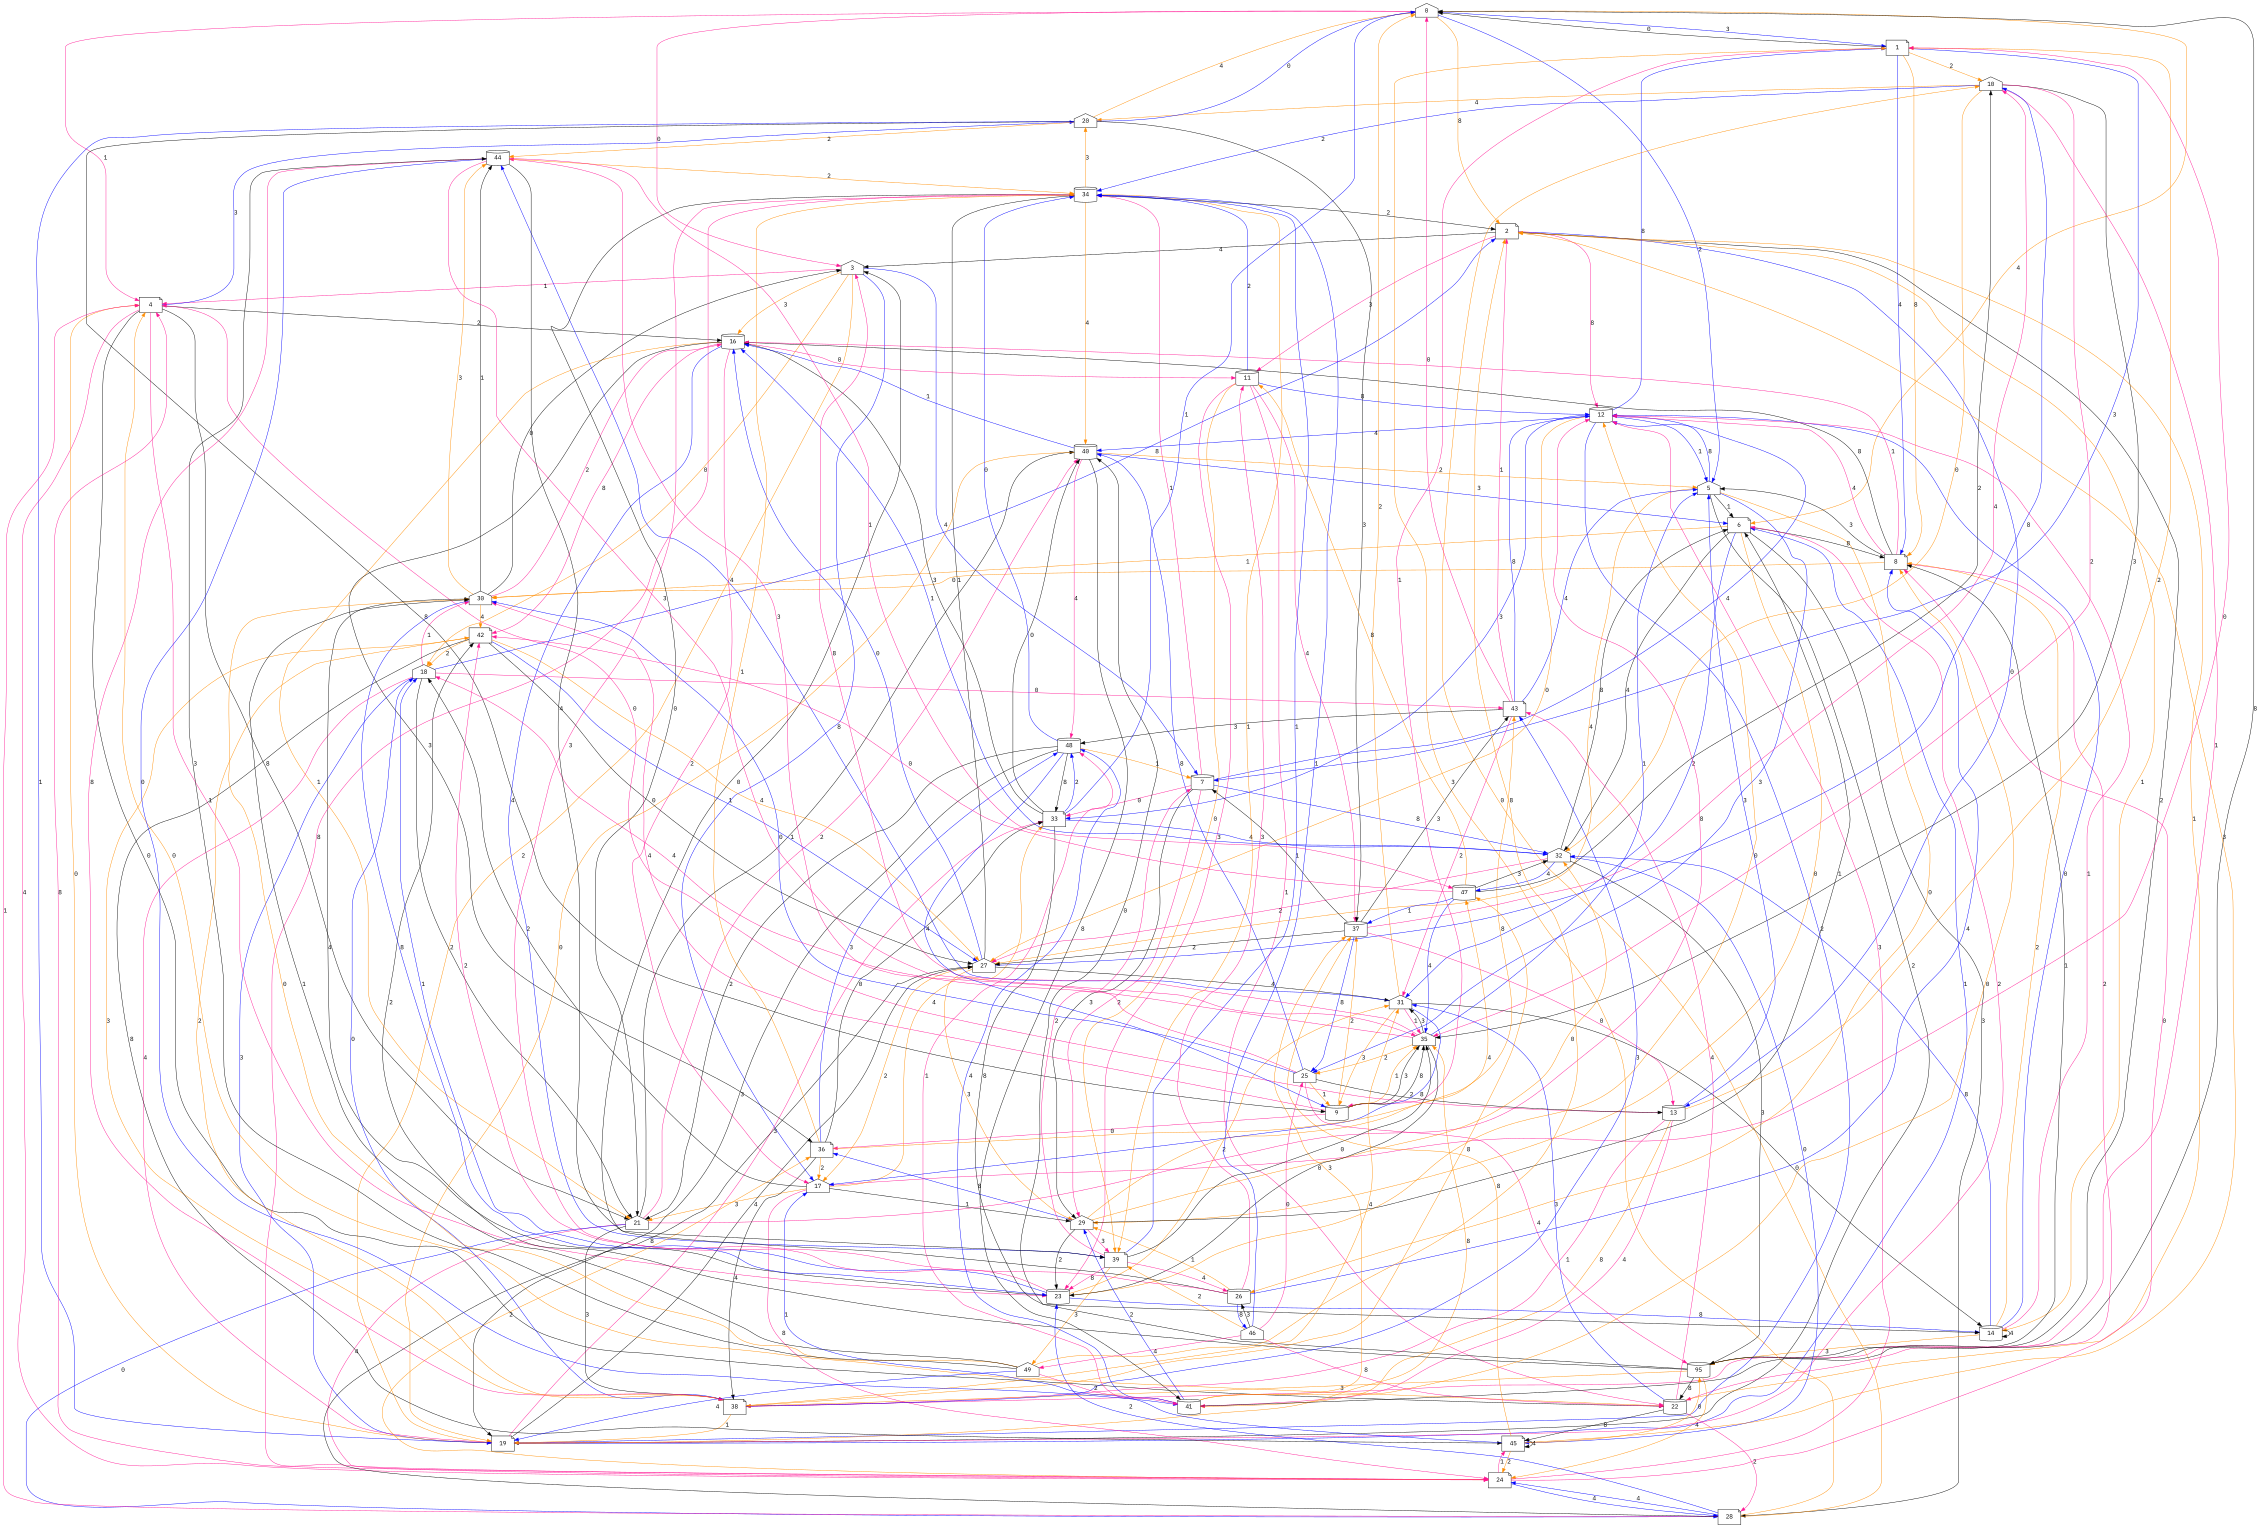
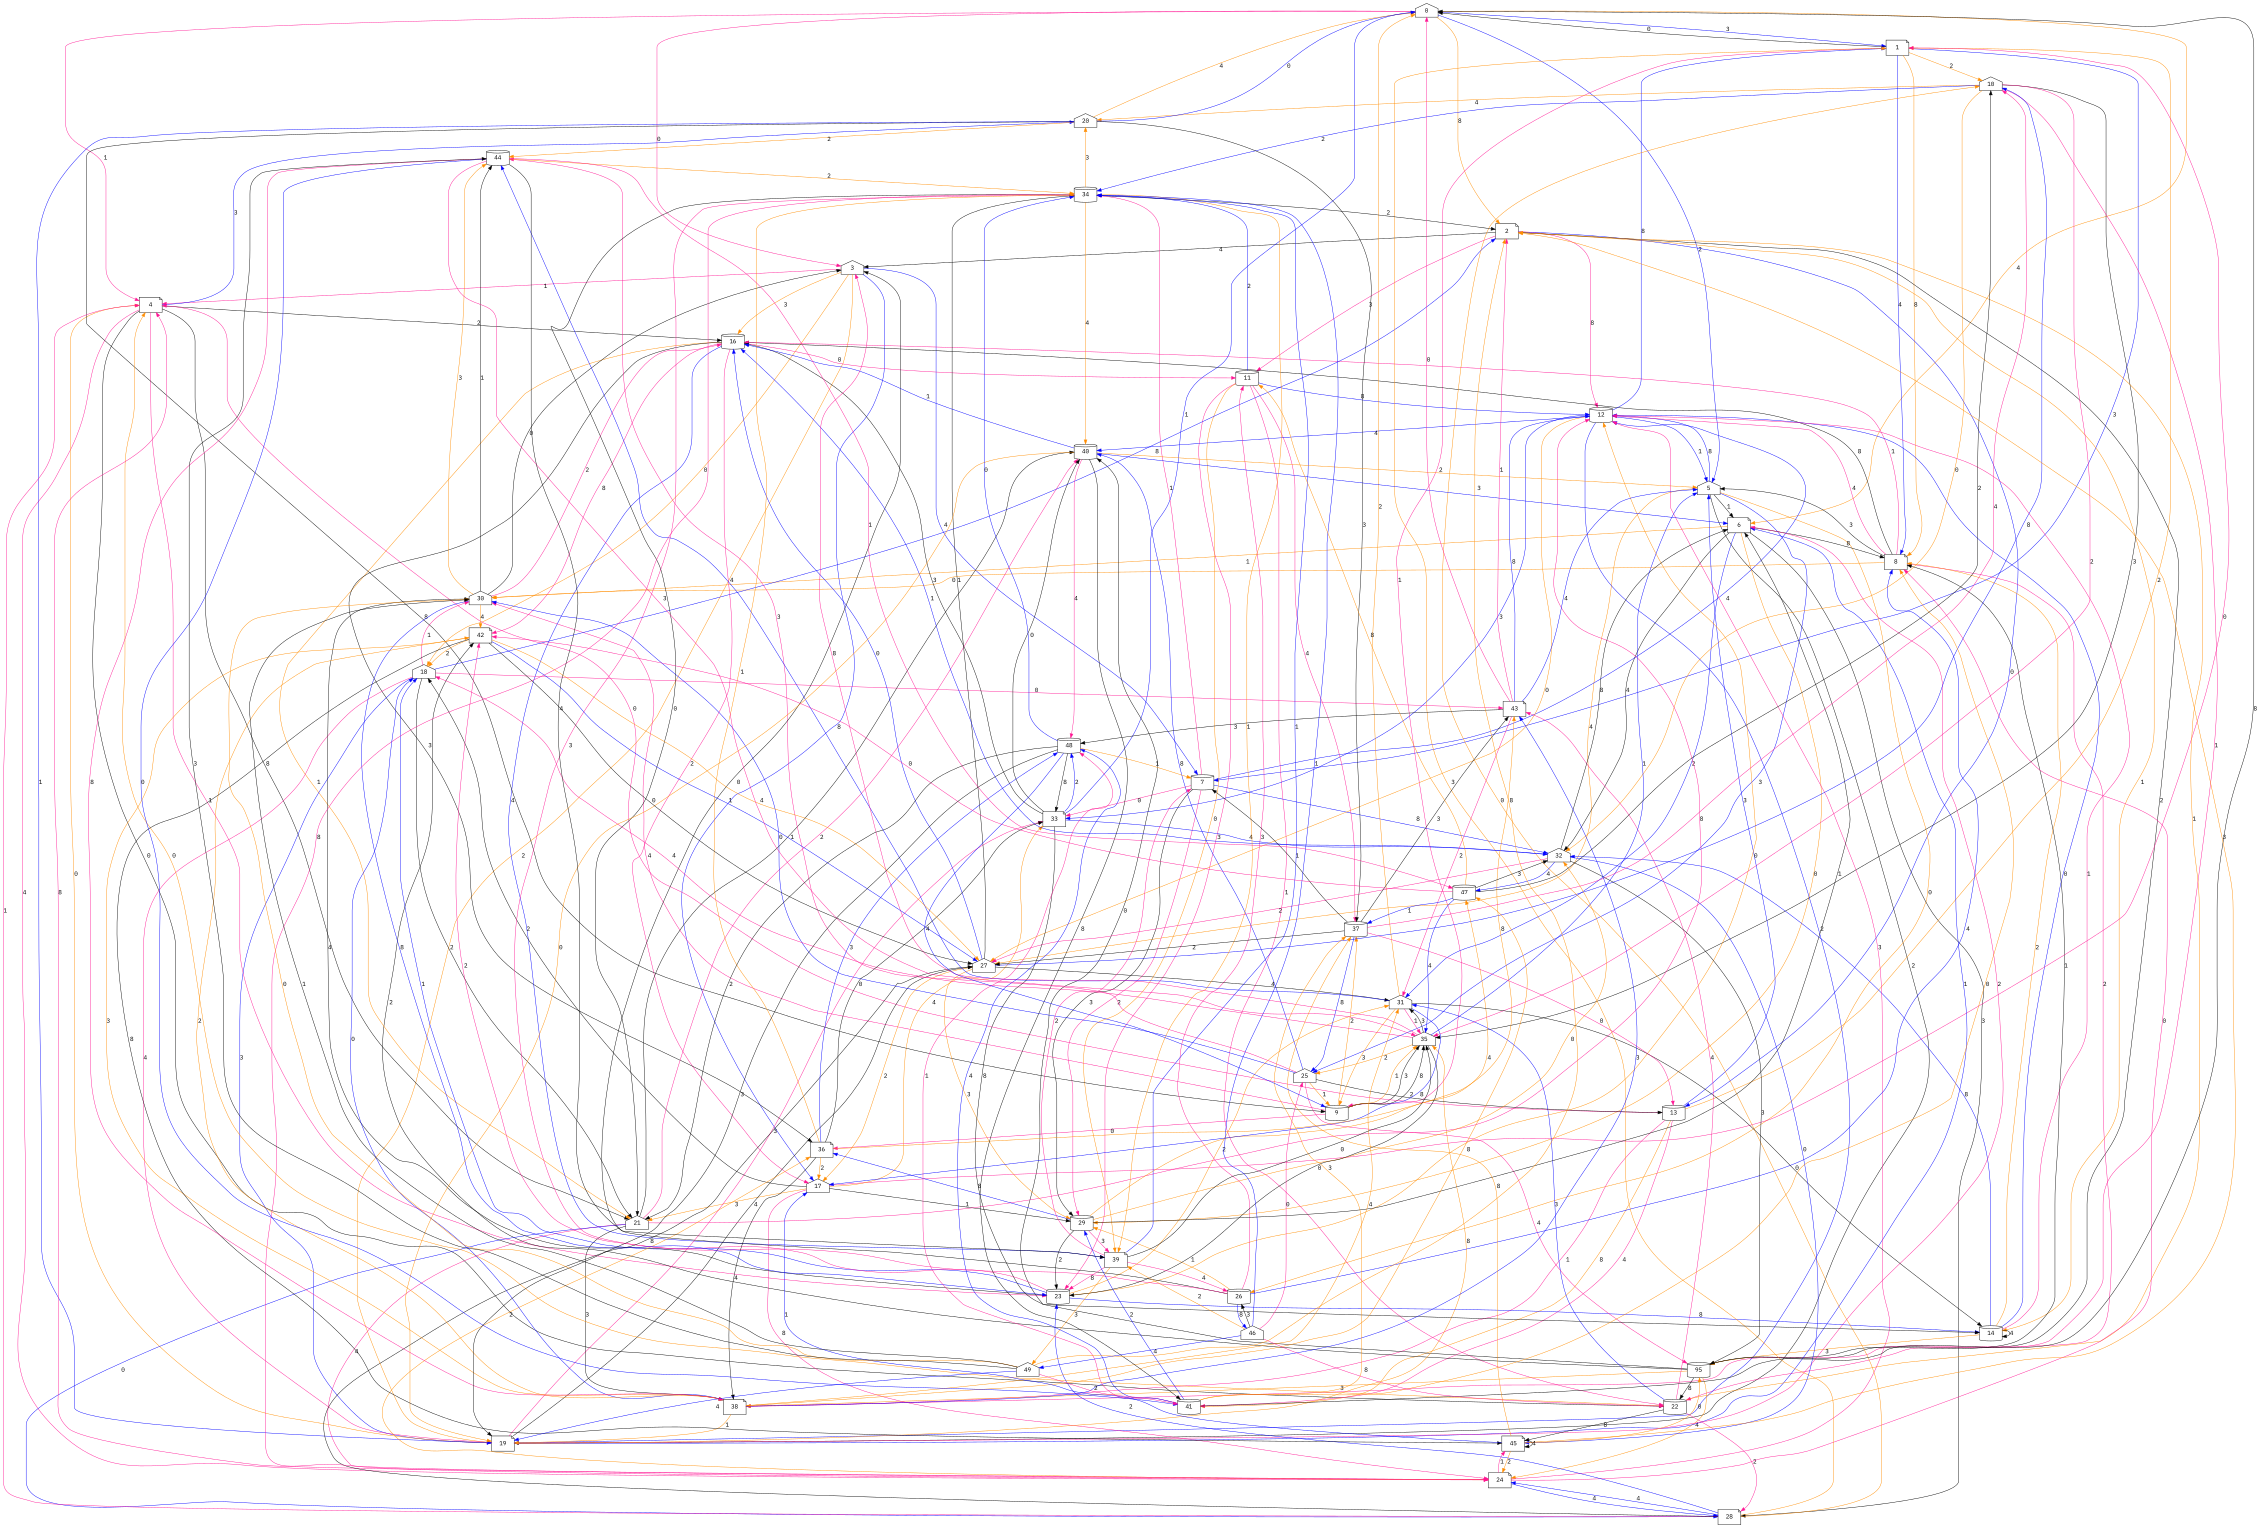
node "29": shape house -> cylinder
edge "46" -> "49": color deeppink -> blue
